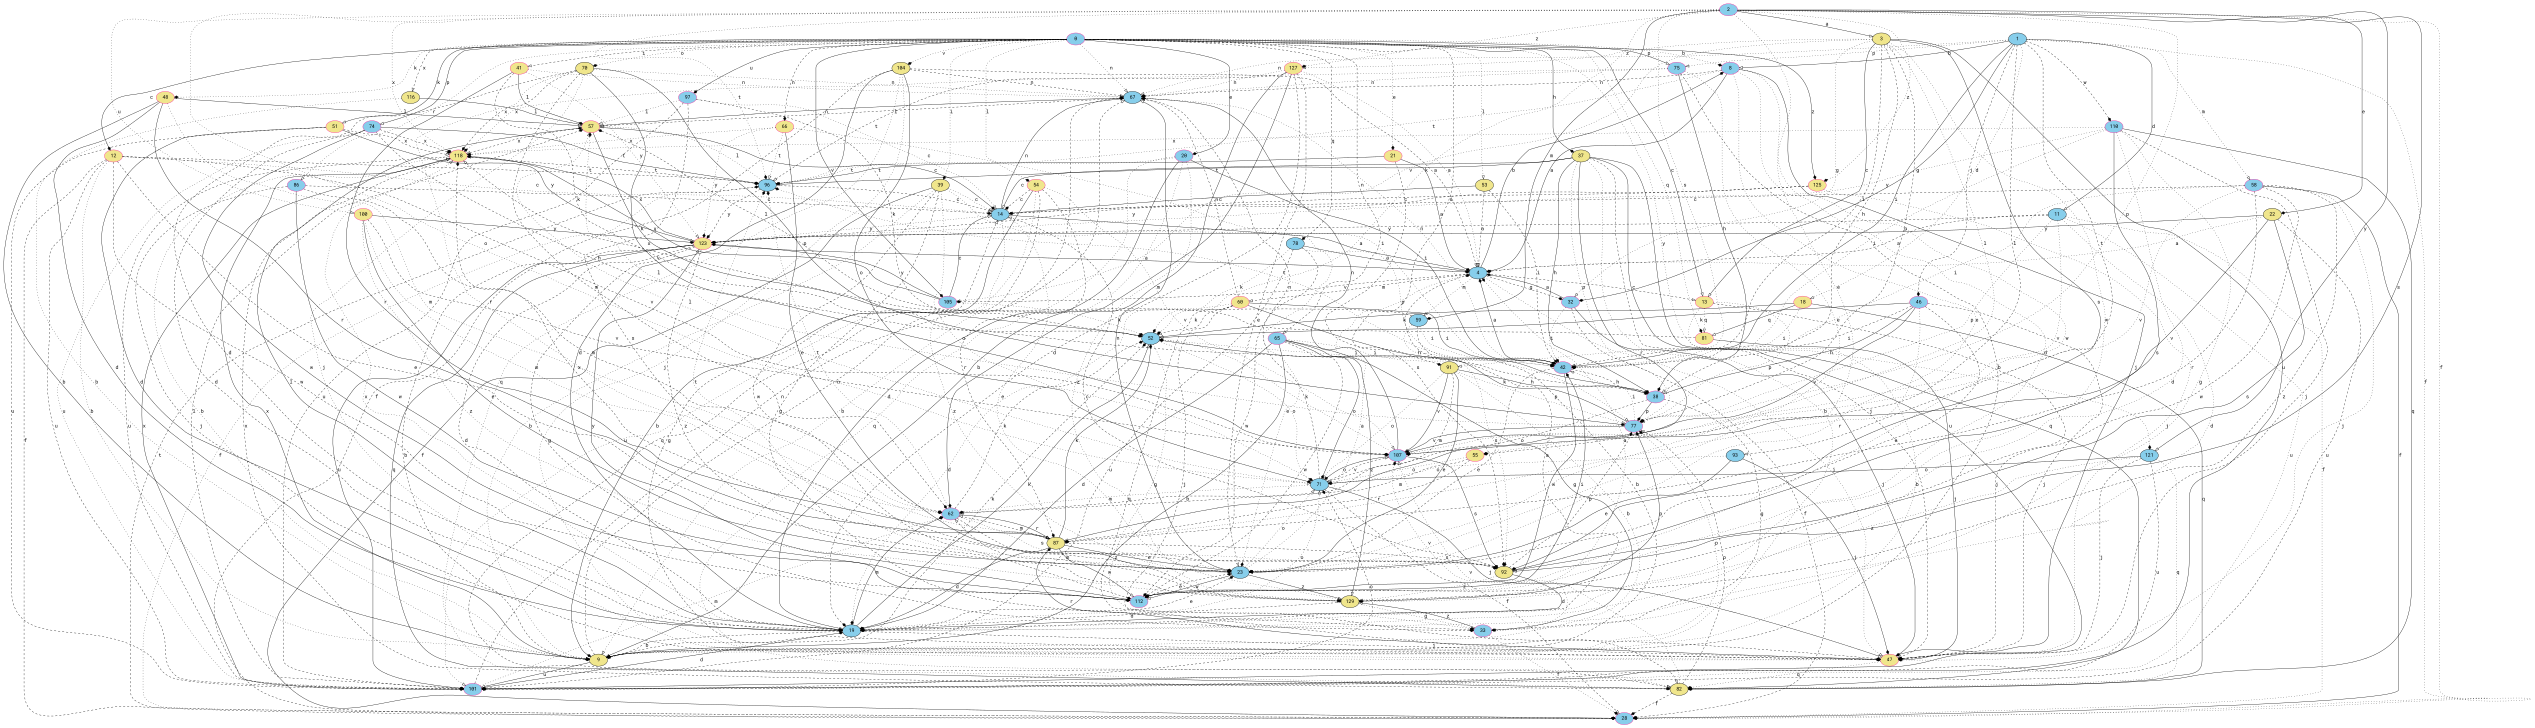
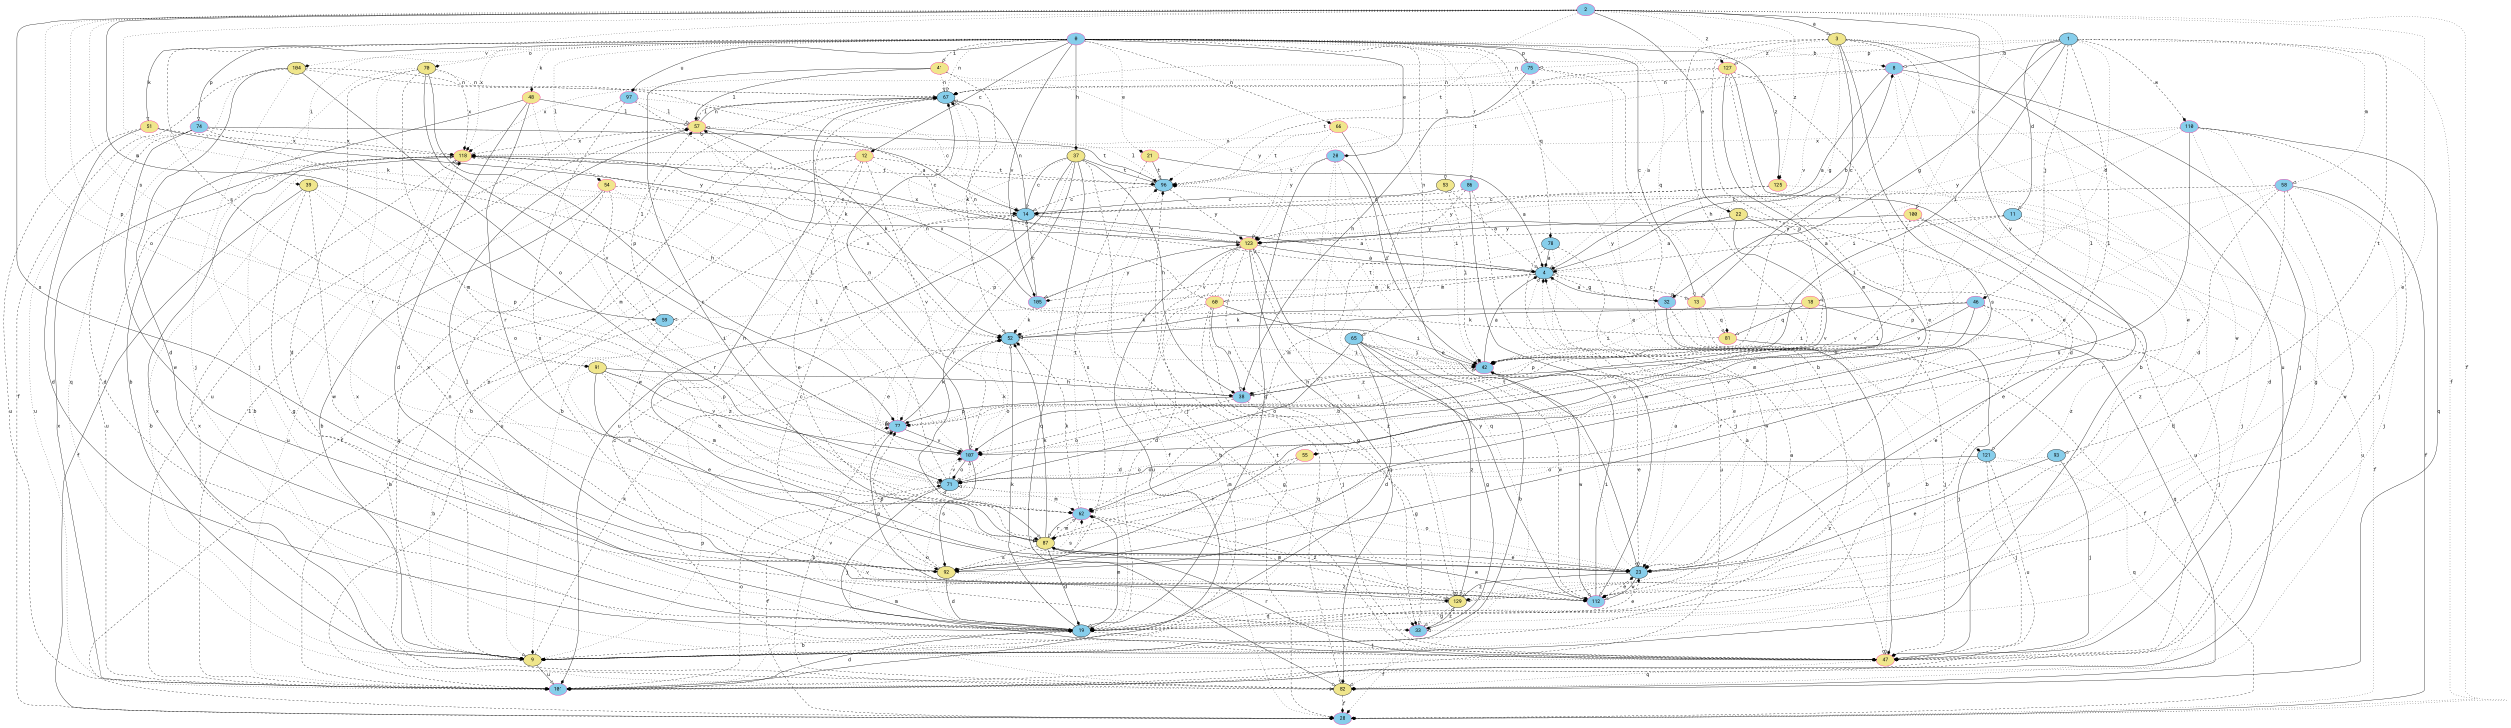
node "116": removed
node "65": color deeppink -> black
edge "47" -> "14": label "g" -> "c"
